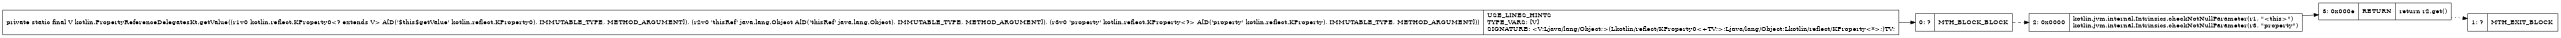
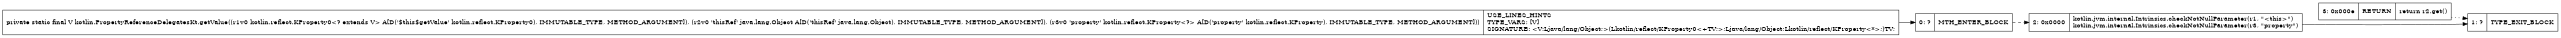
edge "2: 0x0000" -> "3: 0x000e": now "2: 0x0000" -> "1: ?"
node "0: ?": text "MTH_BLOCK_BLOCK" -> "MTH_ENTER_BLOCK"
node "1: ?": text "MTH_EXIT_BLOCK" -> "TYPE_EXIT_BLOCK"
